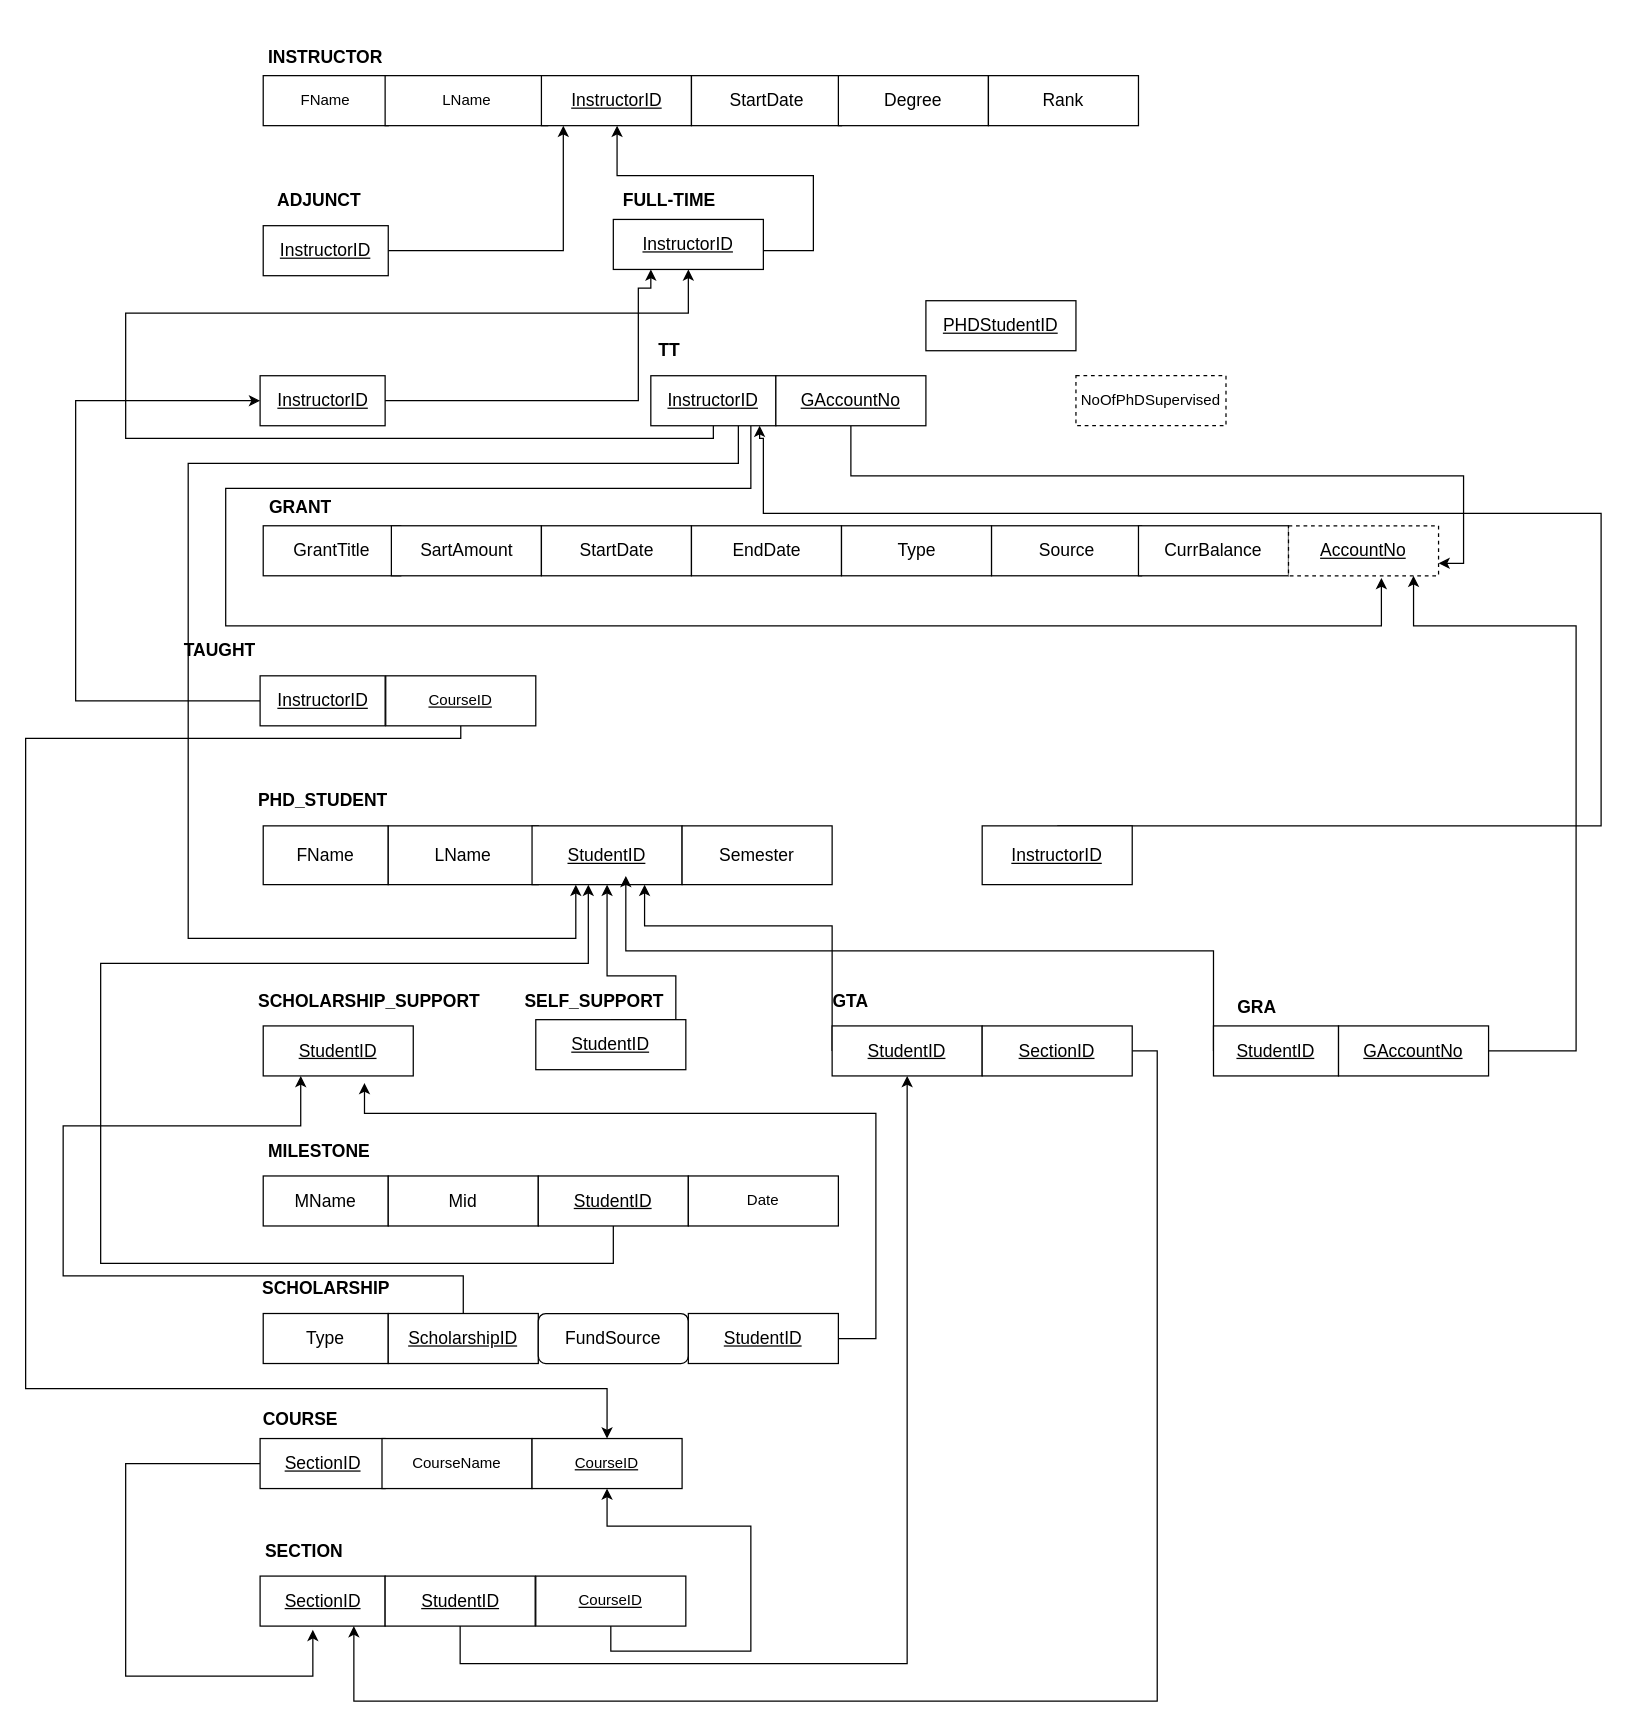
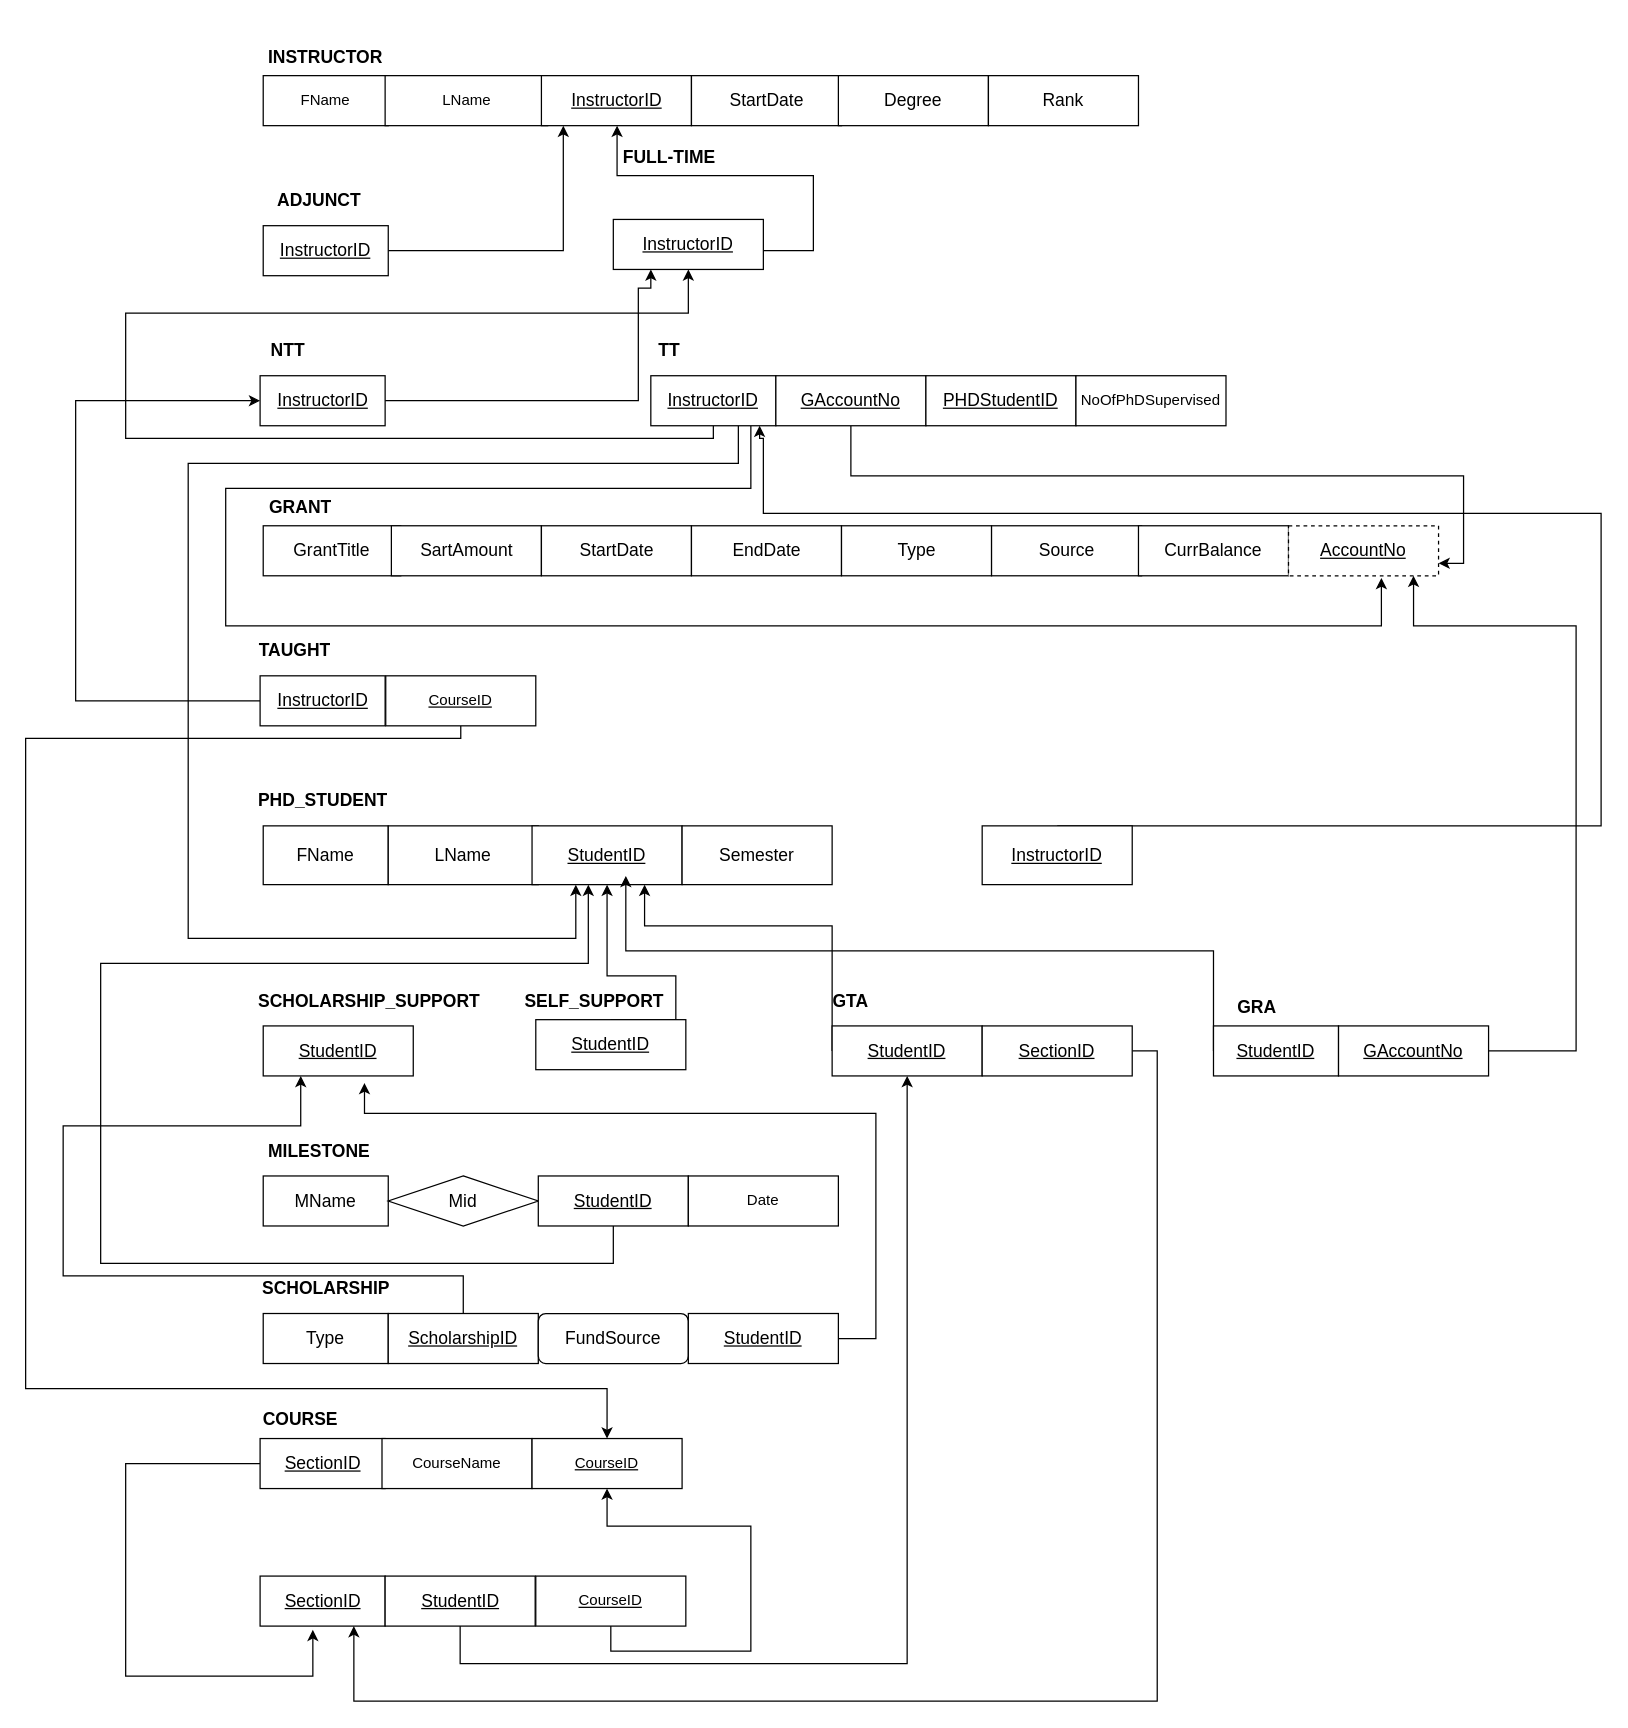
node "FULL-TIME": moved (669, 201) -> (669, 157)
node "PHDStudentID": moved (1001, 326) -> (1001, 401)
node "NTT": added
node "NoOfPhDSupervised": style dashed -> solid
node "TAUGHT": moved (219, 651) -> (294, 651)
node "Mid": shape rectangle -> diamond
node "SECTION": removed
